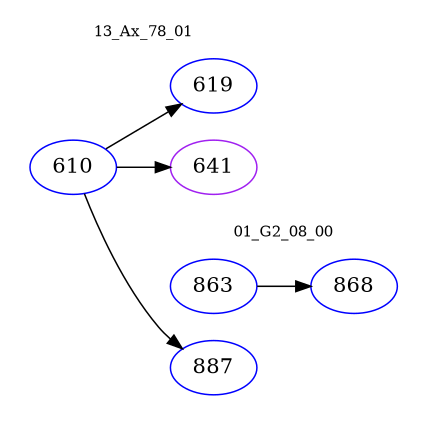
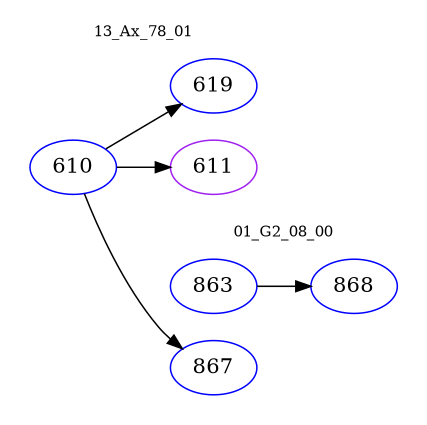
node "641": label "641" -> "611"
node "887": label "887" -> "867"
